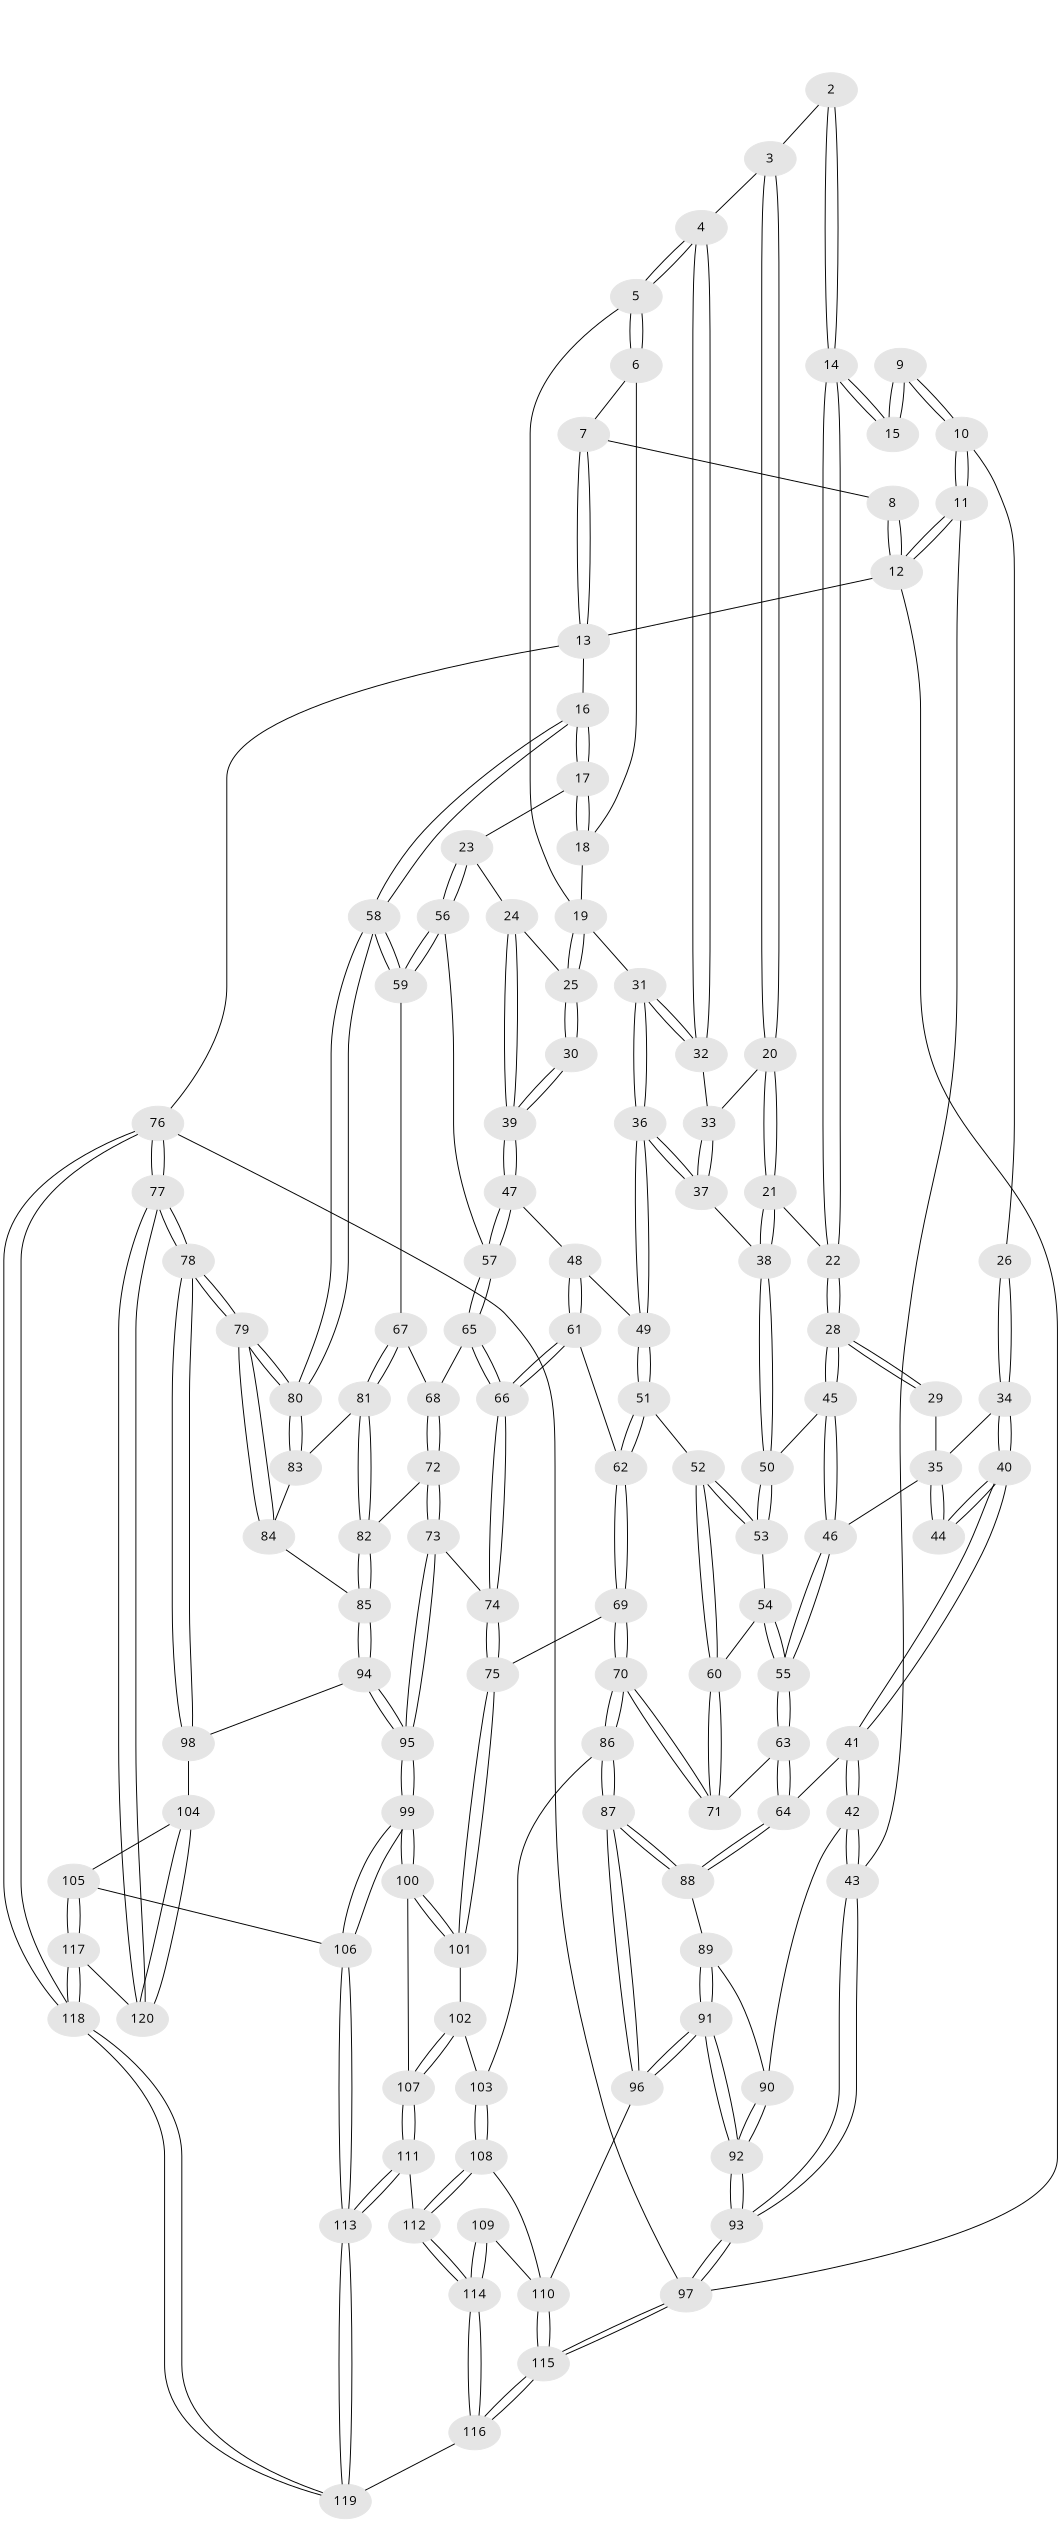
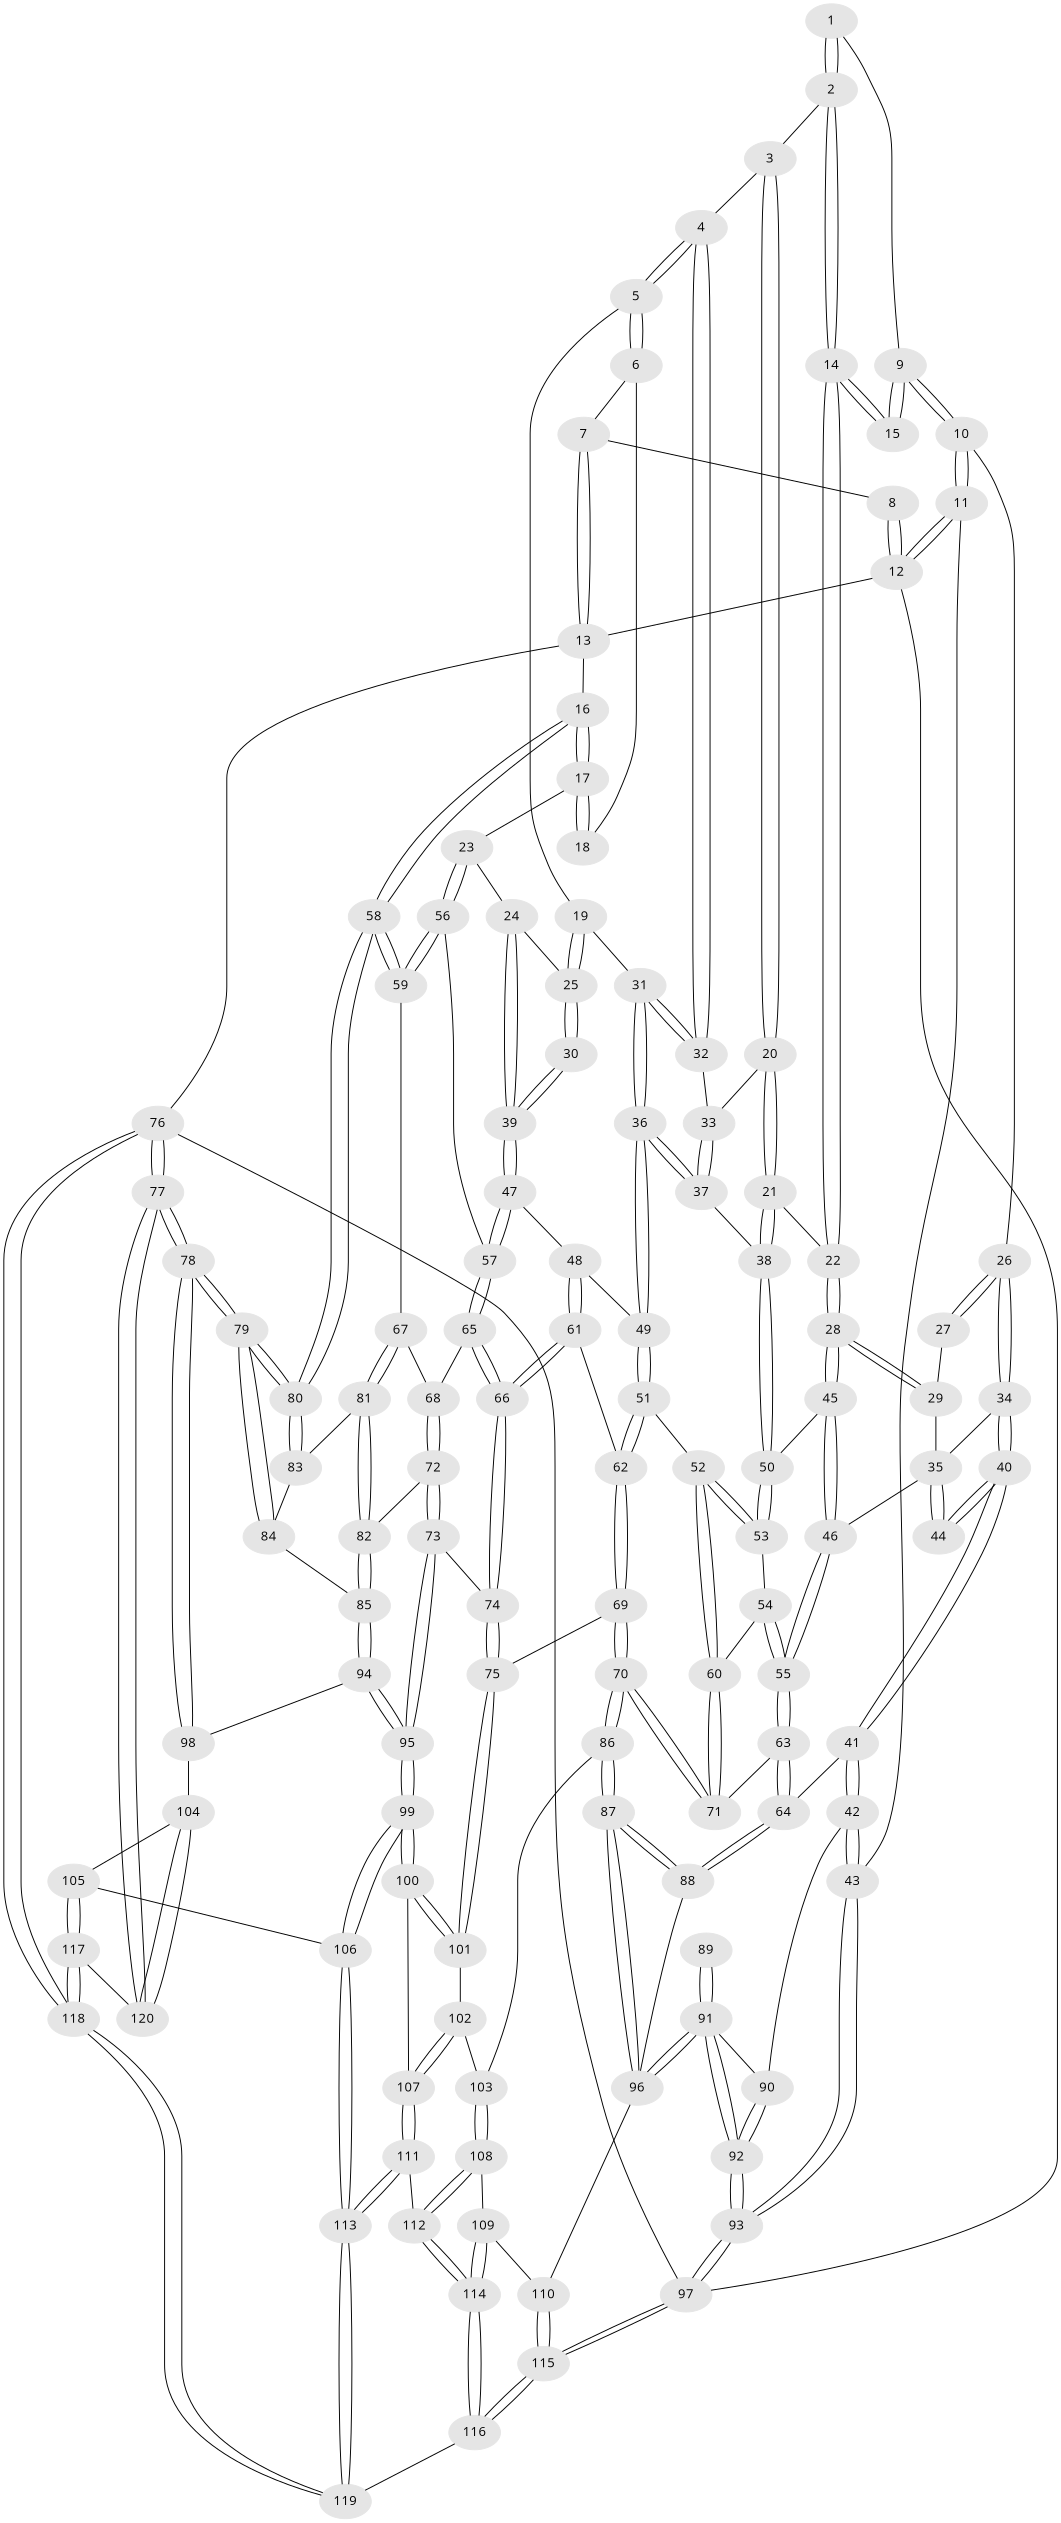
node "1": added
edge "18" -- "19": removed
node "27": added
edge "88" -- "89": now "88" -- "96"
edge "89" -- "90": now "91" -- "90"
edge "108" -- "110": now "108" -- "109"
